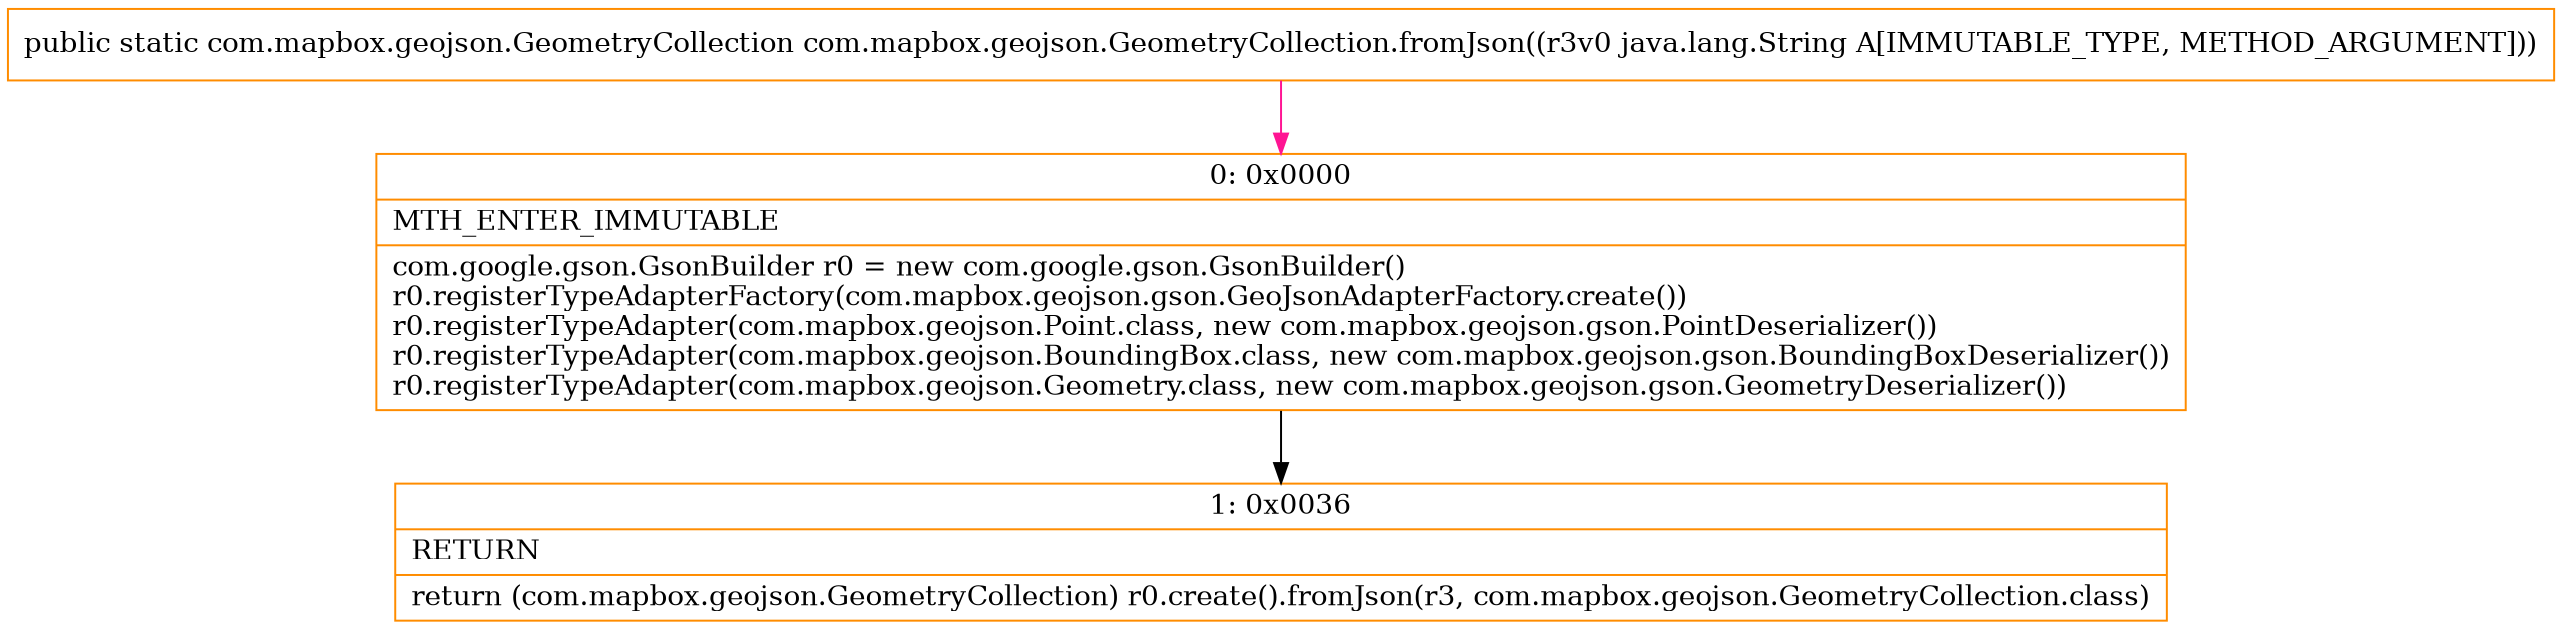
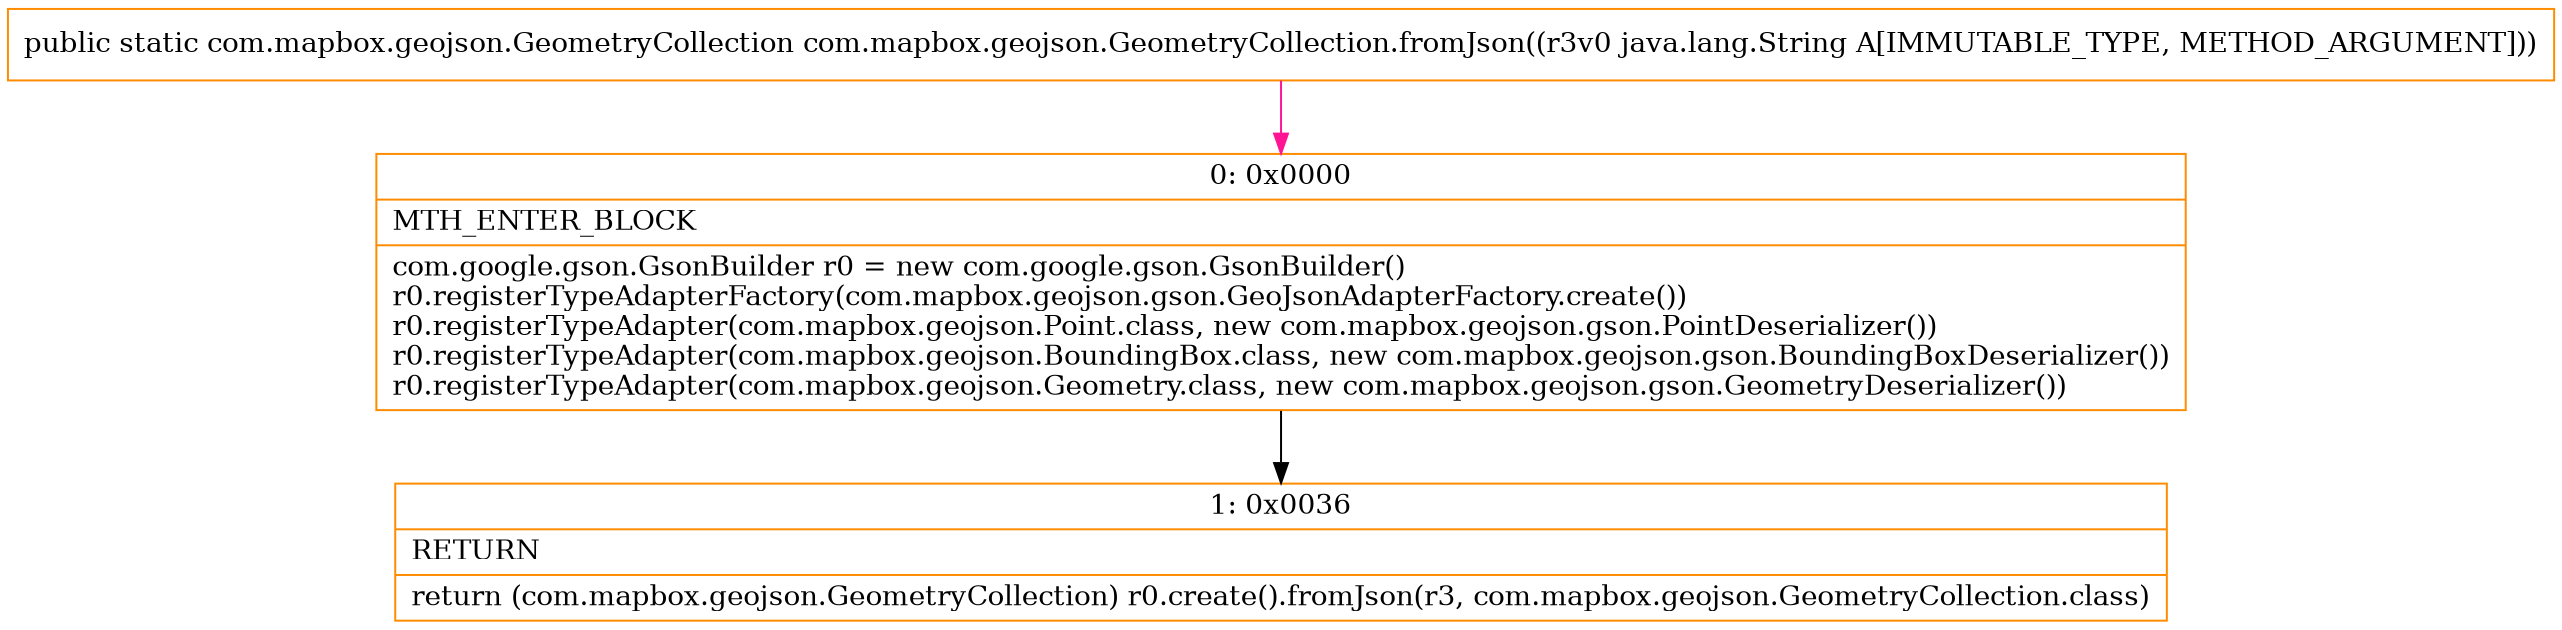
node "0: 0x0000": text "MTH_ENTER_IMMUTABLE" -> "MTH_ENTER_BLOCK"
